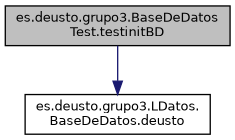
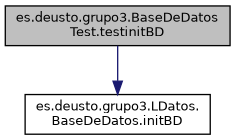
node "es.deusto.grupo3.LDatos. BaseDeDatos.deusto": label "es.deusto.grupo3.LDatos. BaseDeDatos.deusto" -> "es.deusto.grupo3.LDatos. BaseDeDatos.initBD"
